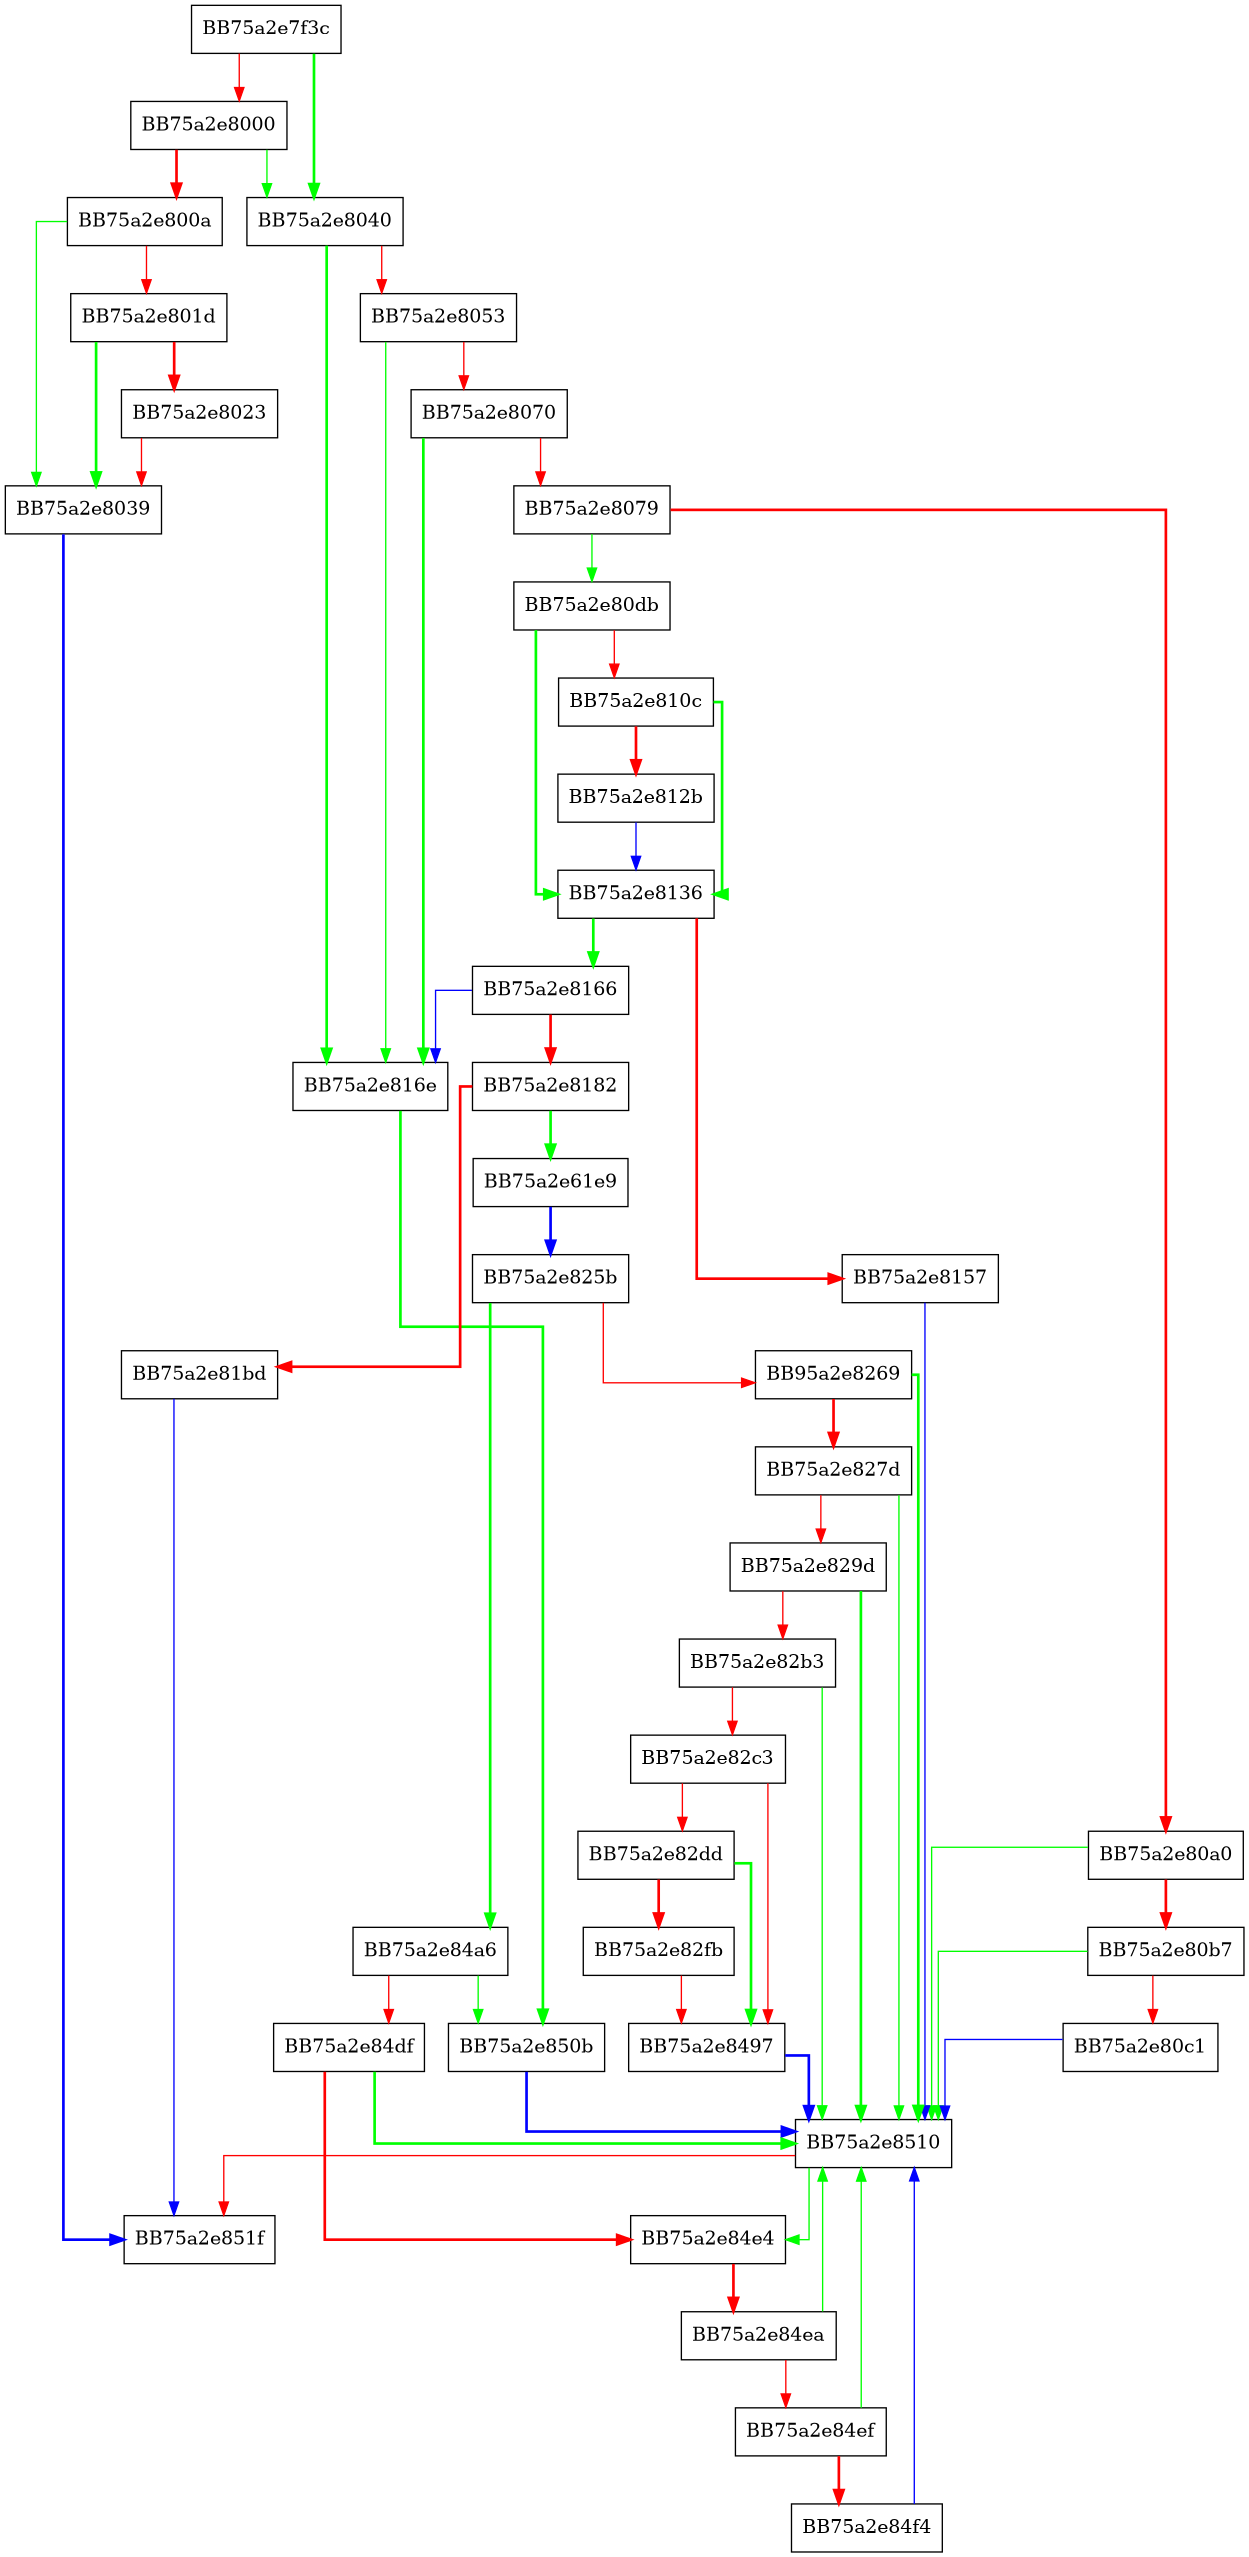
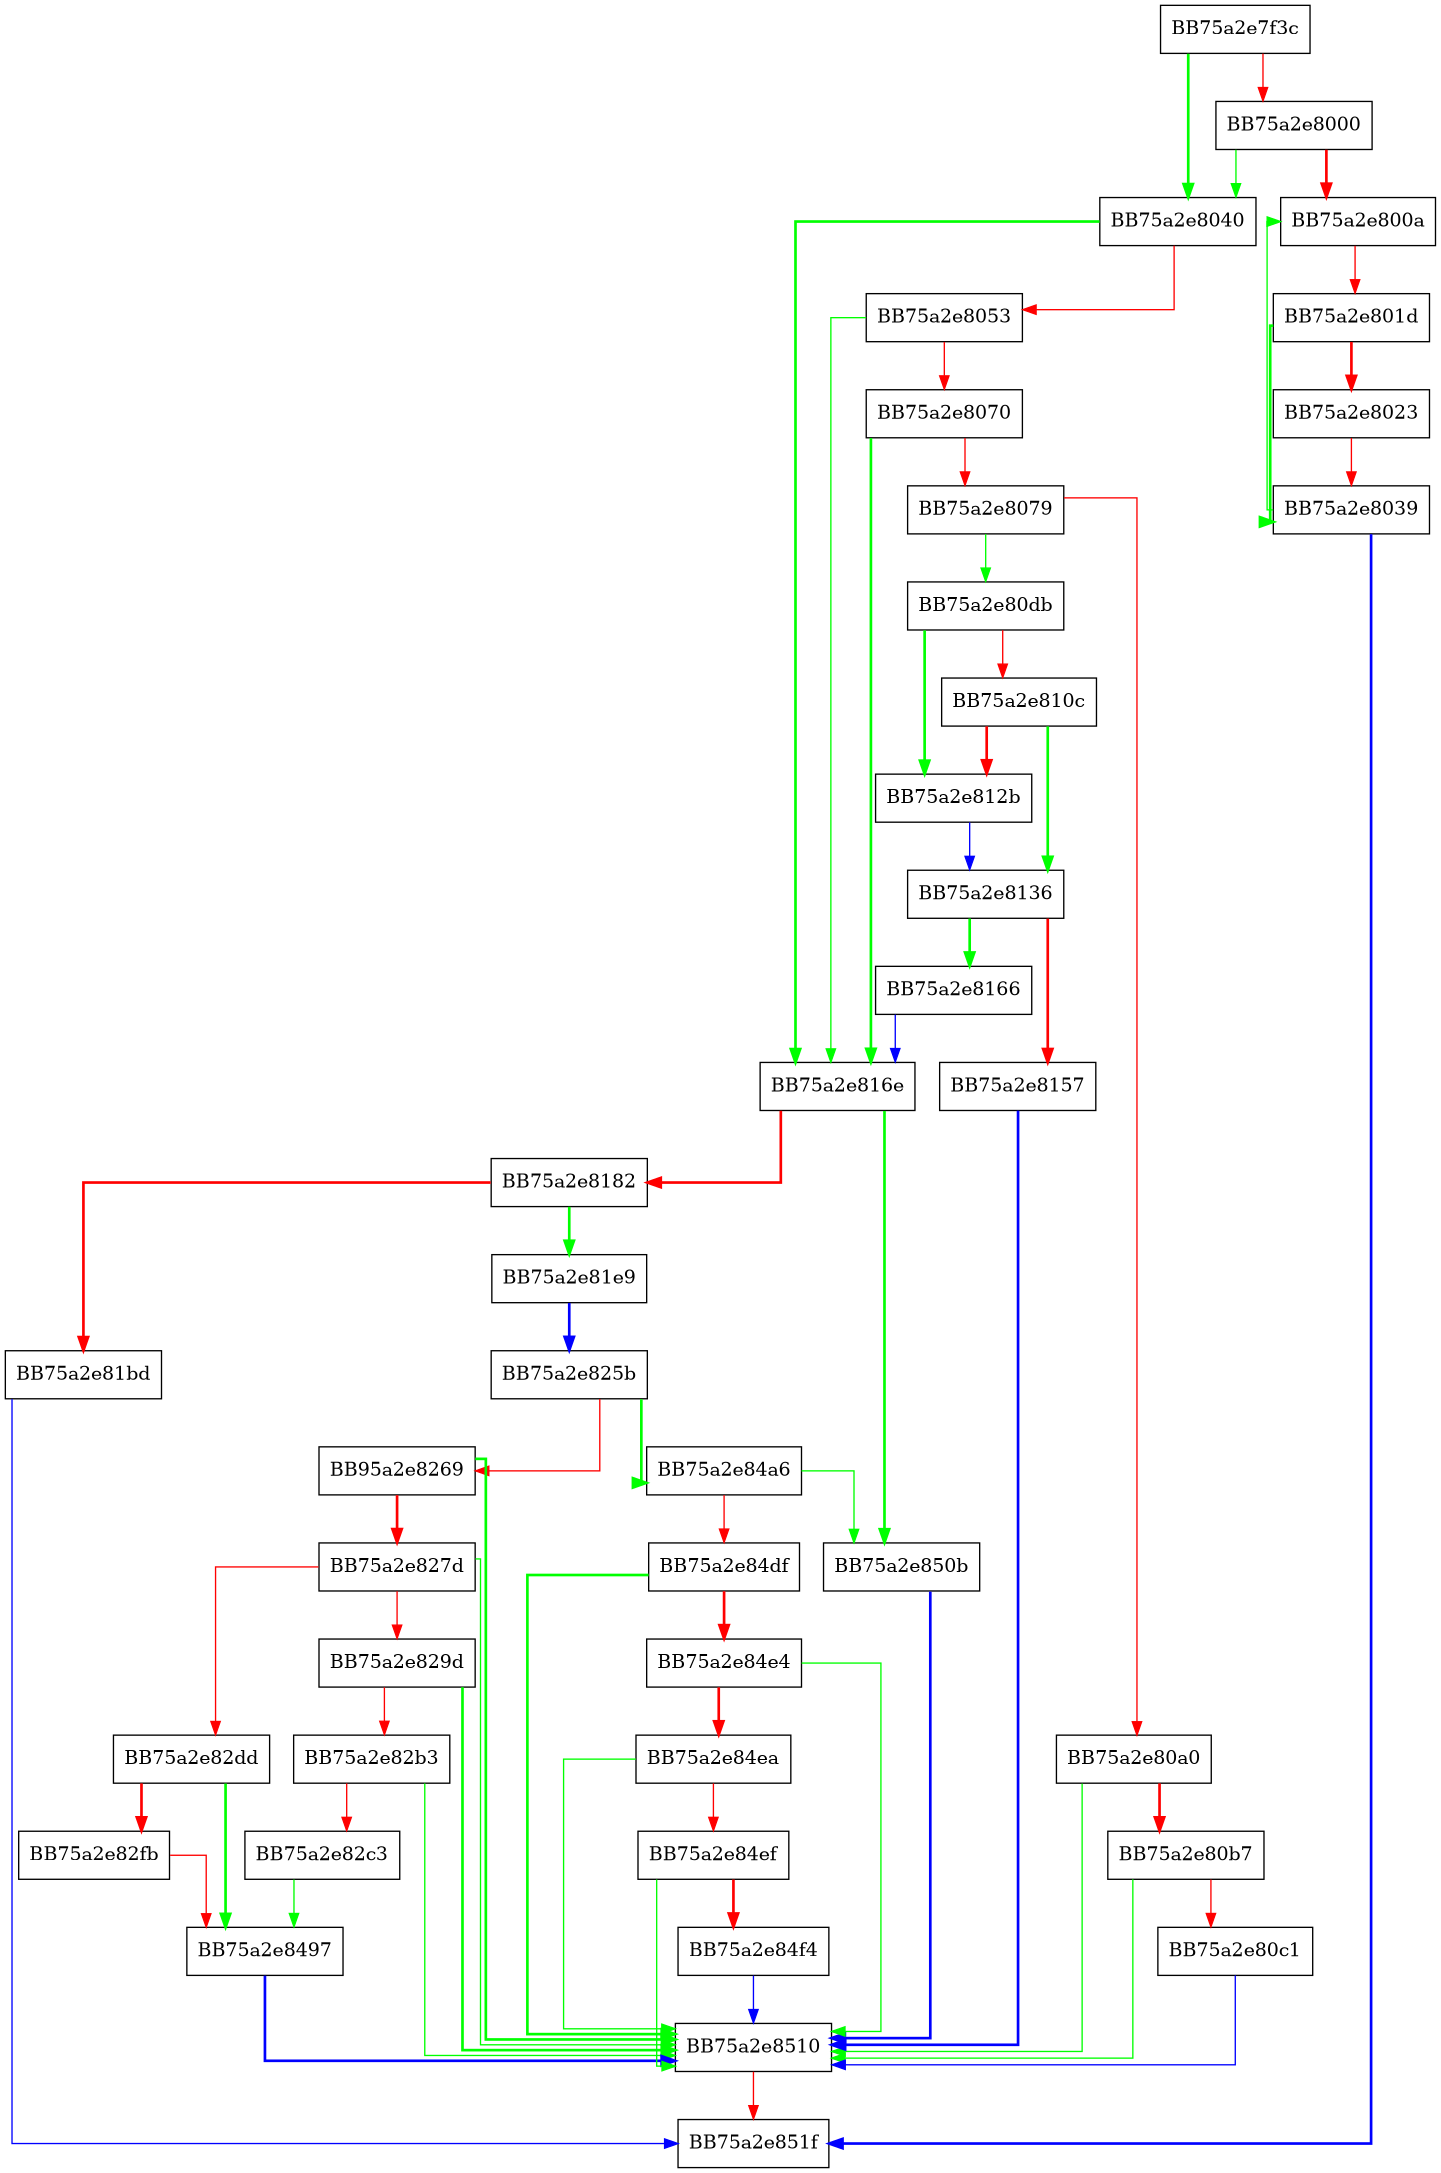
edge "BB75a2e800a" -> "BB75a2e8039": reversed
edge "BB75a2e80db" -> "BB75a2e8136": now "BB75a2e80db" -> "BB75a2e812b"
edge "BB75a2e8079" -> "BB75a2e80a0": style bold -> solid
edge "BB75a2e8166" -> "BB75a2e8182": now "BB75a2e816e" -> "BB75a2e8182"
node "BB75a2e61e9": label "BB75a2e61e9" -> "BB75a2e81e9"
edge "BB75a2e8157" -> "BB75a2e8510": style solid -> bold
edge "BB75a2e82c3" -> "BB75a2e82dd": now "BB75a2e827d" -> "BB75a2e82dd"
edge "BB75a2e82c3" -> "BB75a2e8497": color red -> green
edge "BB75a2e8510" -> "BB75a2e84e4": reversed
